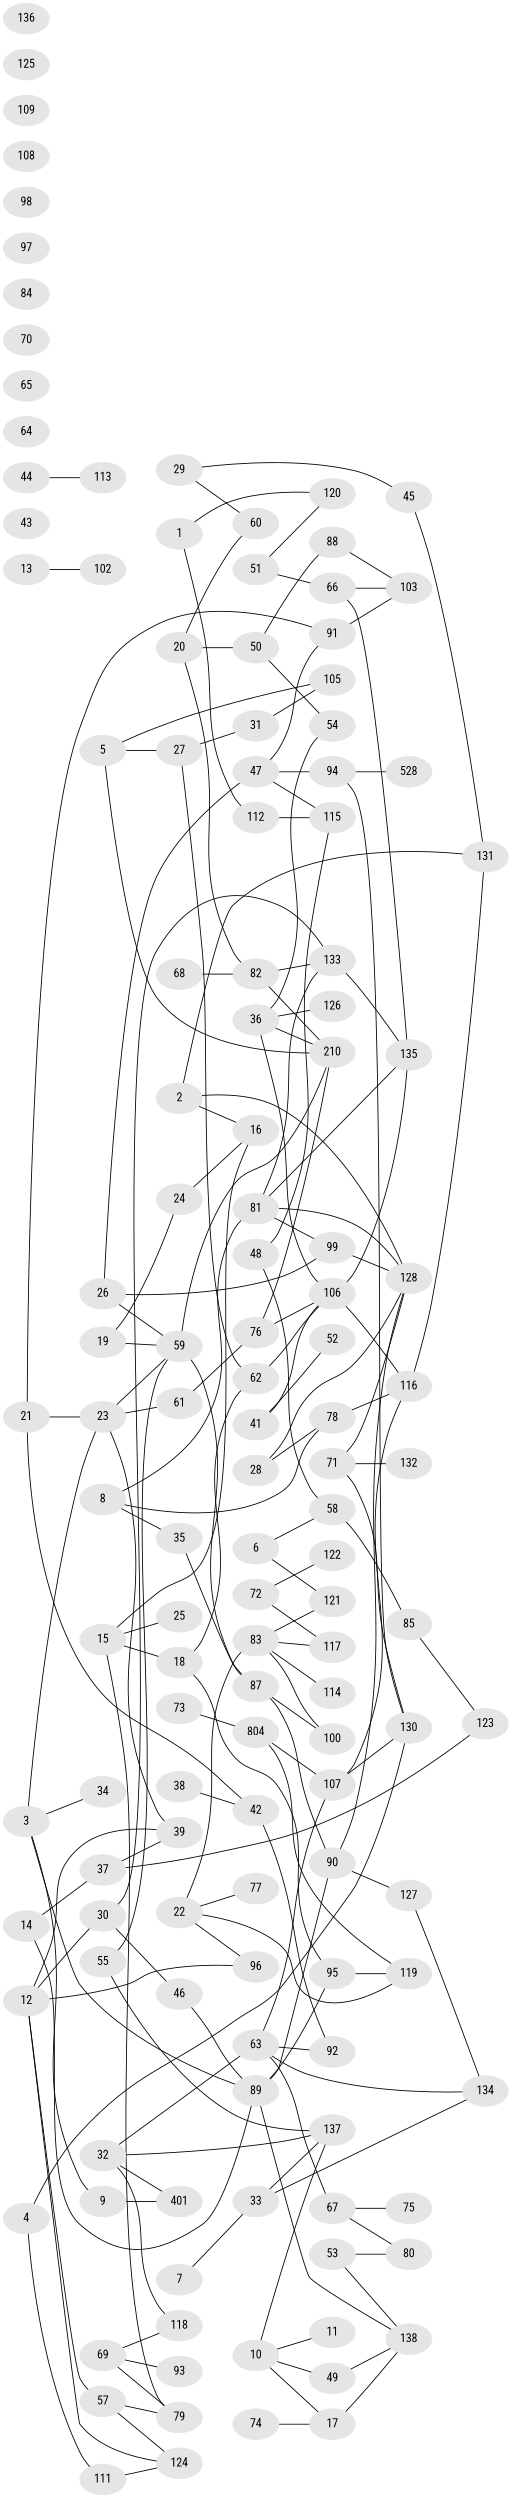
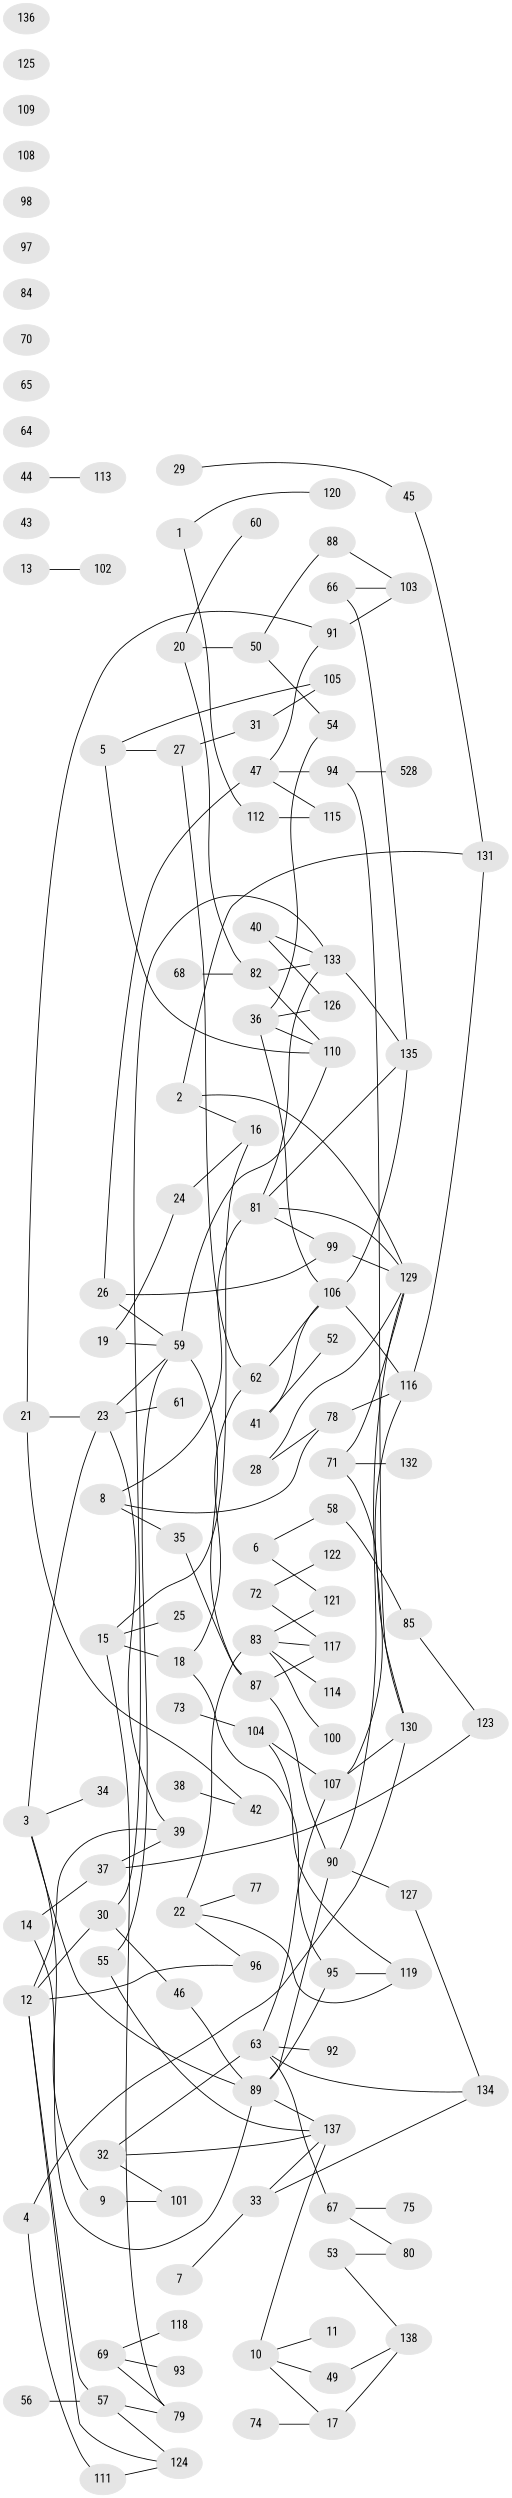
edge "29" -- "60": removed
node "51": removed
node "40": added
node "210": label "210" -> "110"
node "48": removed
node "128": label "128" -> "129"
node "76": removed
edge "87" -- "100": now "87" -- "117"
node "804": label "804" -> "104"
edge "42" -- "92": removed
node "401": label "401" -> "101"
edge "32" -- "118": removed
edge "89" -- "138": now "89" -- "137"
node "56": added
